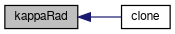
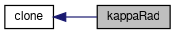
edge "clone" -> "kappaRad": reversed
